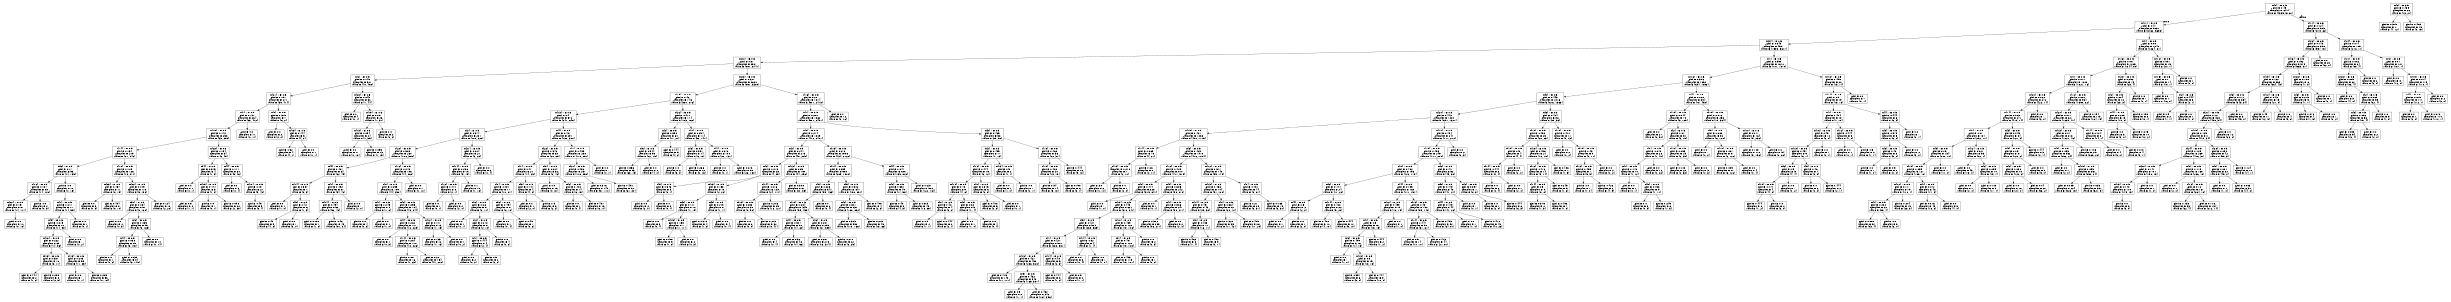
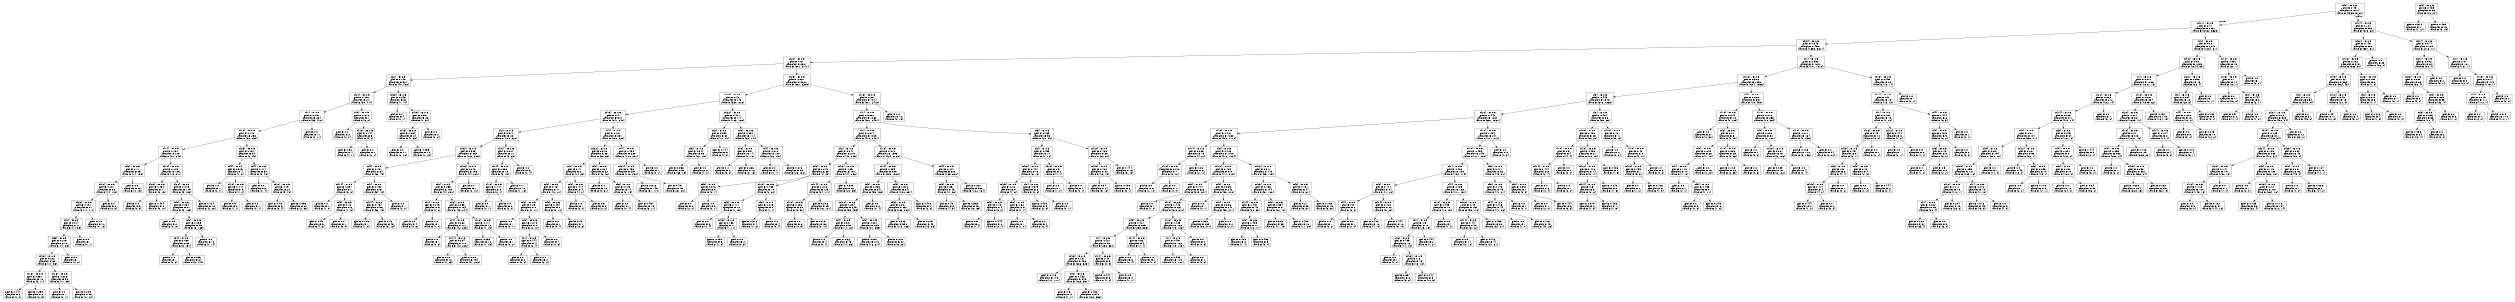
edge "gini = 0.0 samples = 10 value = [0, 15]" -> "X[1] <= 0.5 gini = 0.217 samples = 71 value = [14, 99]": now "X[22] <= 0.5 gini = 0.191 samples = 81 value = [14, 117]" -> "X[1] <= 0.5 gini = 0.217 samples = 71 value = [14, 99]"
edge "X[19] <= 0.5 gini = 0.444 samples = 3 value = [1, 2]" -> "gini = 0.095 samples = 22 value = [2, 38]": now "X[18] <= 0.5 gini = 0.19 samples = 27 value = [5, 42]" -> "gini = 0.095 samples = 22 value = [2, 38]"
node "gini = 0.152 samples = 97 value = [144, 13]": added
